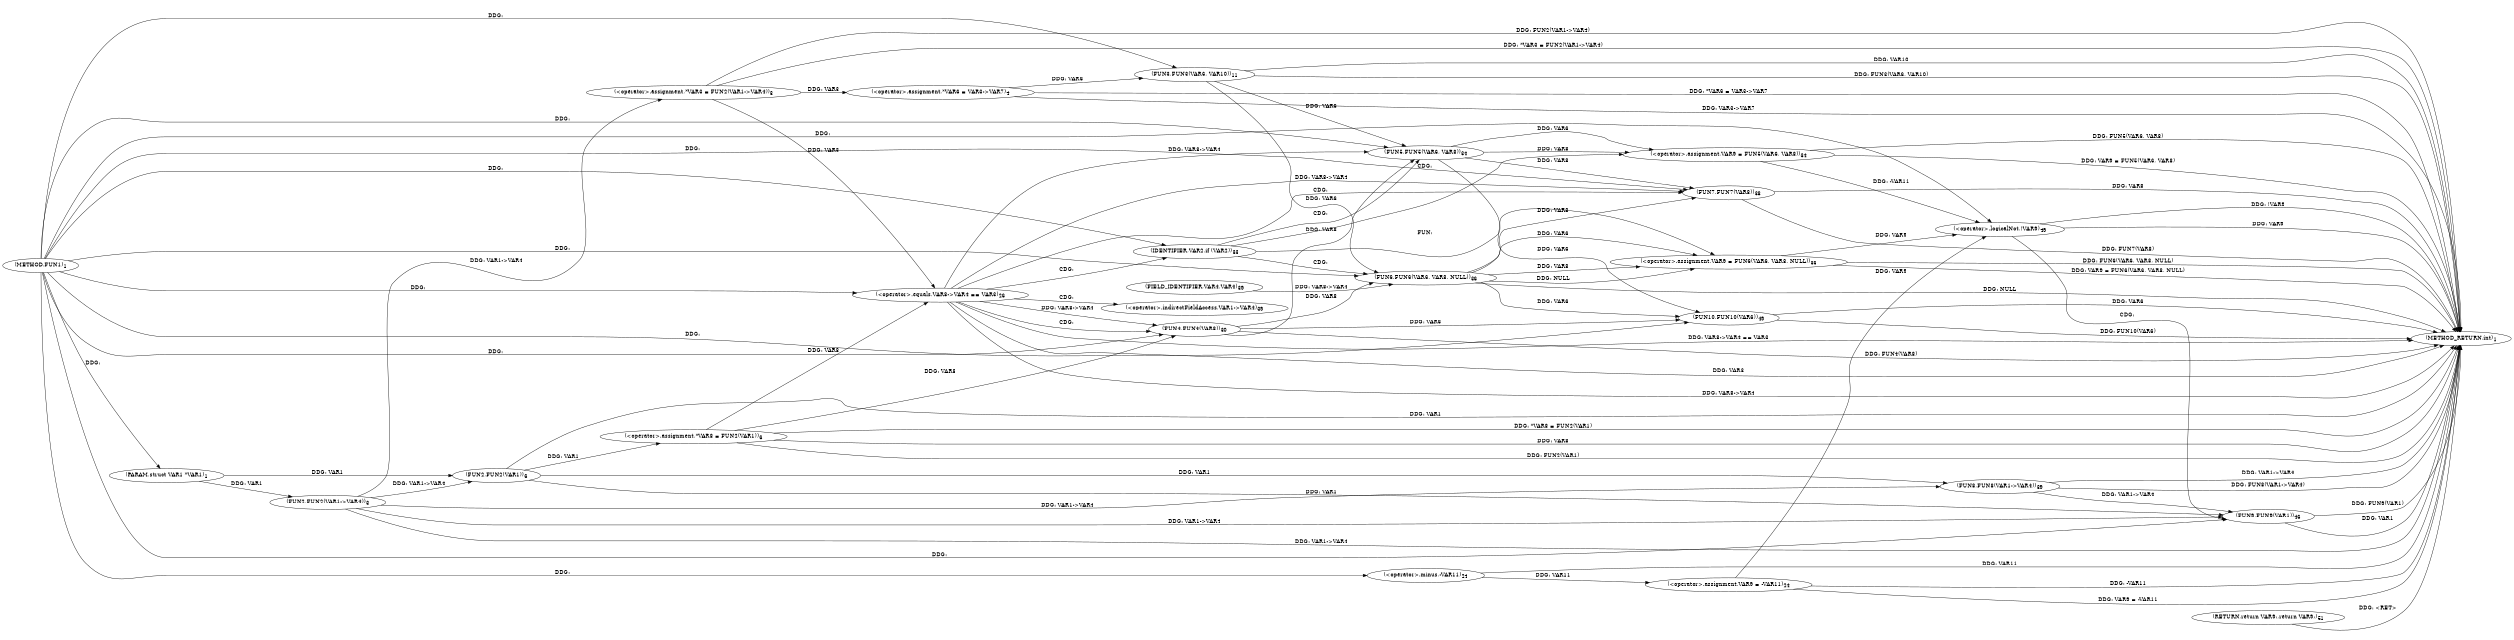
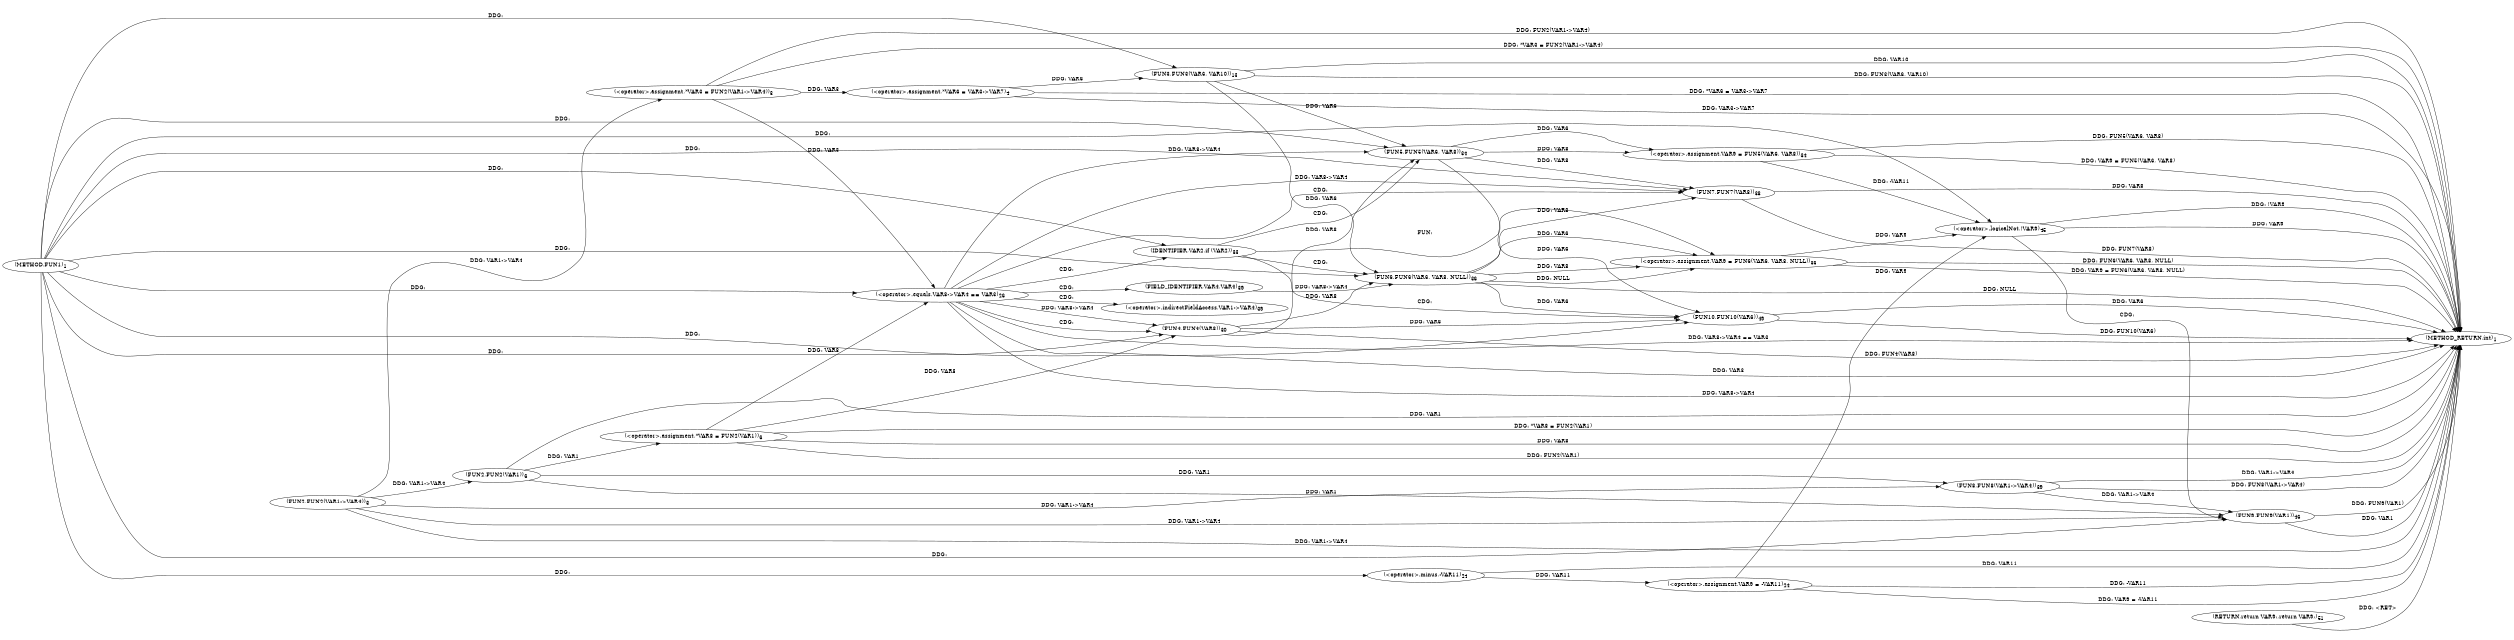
node "(FUN3,FUN3(VAR6, VAR10))": text "11" -> "13"
edge "(IDENTIFIER,VAR2,if (VAR2))" -> "(<operator>.assignment,VAR9 = FUN5(VAR6, VAR8))": now "(IDENTIFIER,VAR2,if (VAR2))" -> "(FUN10,FUN10(VAR6))"
node "(<operator>.logicalNot,!VAR9)": text "49" -> "45"
edge "(<operator>.equals,VAR8->VAR4 == VAR3)" -> "(FIELD_IDENTIFIER,VAR4,VAR4)": added, label "CDG:"
node "(PARAM,struct VAR1 *VAR1)": removed
